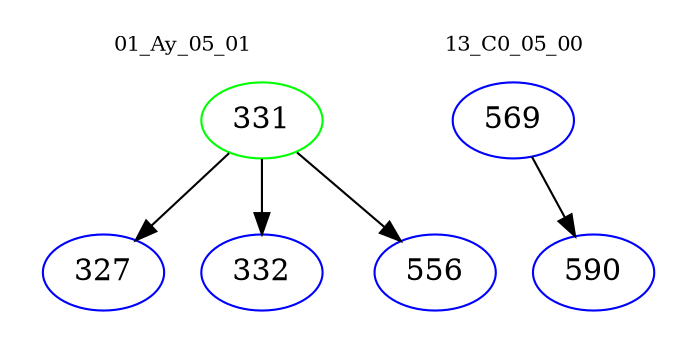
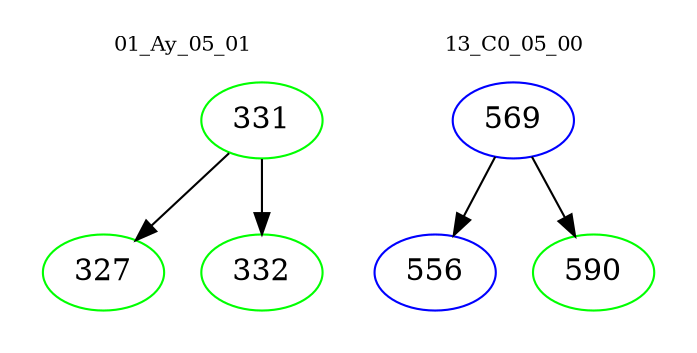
edge "331" -> "556": now "569" -> "556"
node "327": color blue -> green
node "332": color blue -> green
node "590": color blue -> green
